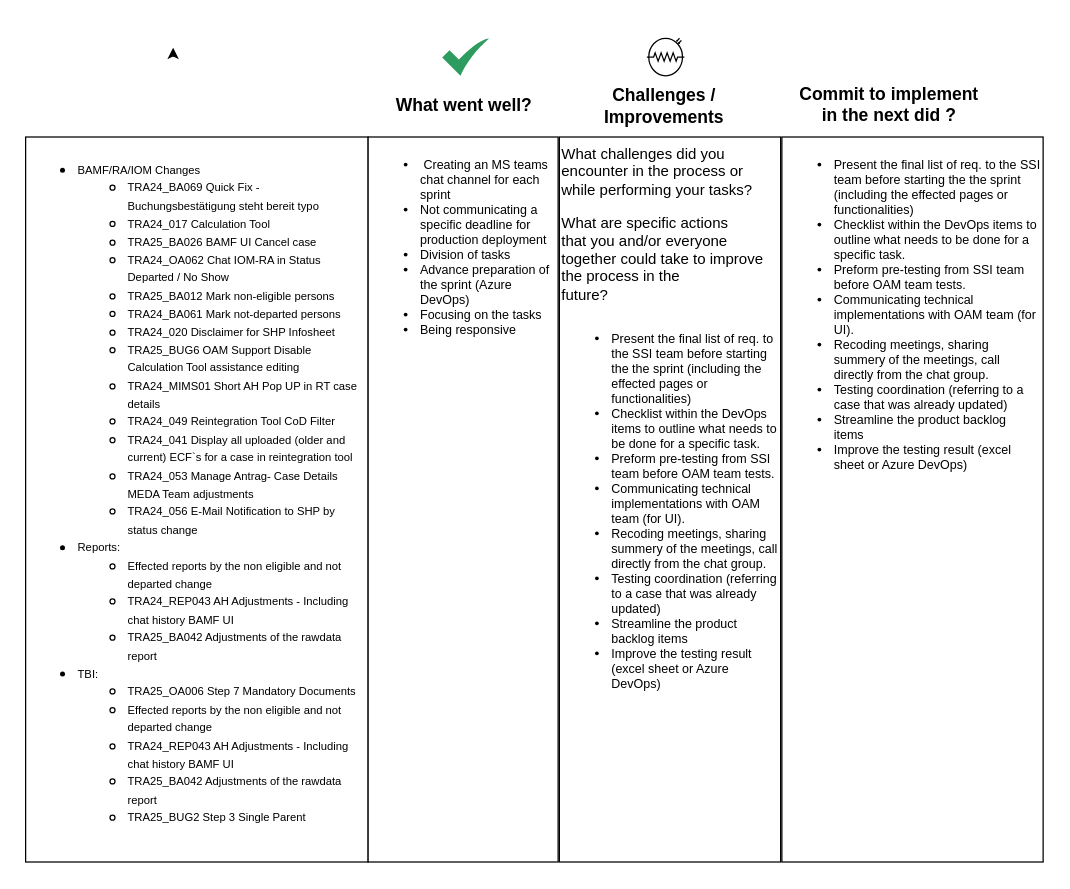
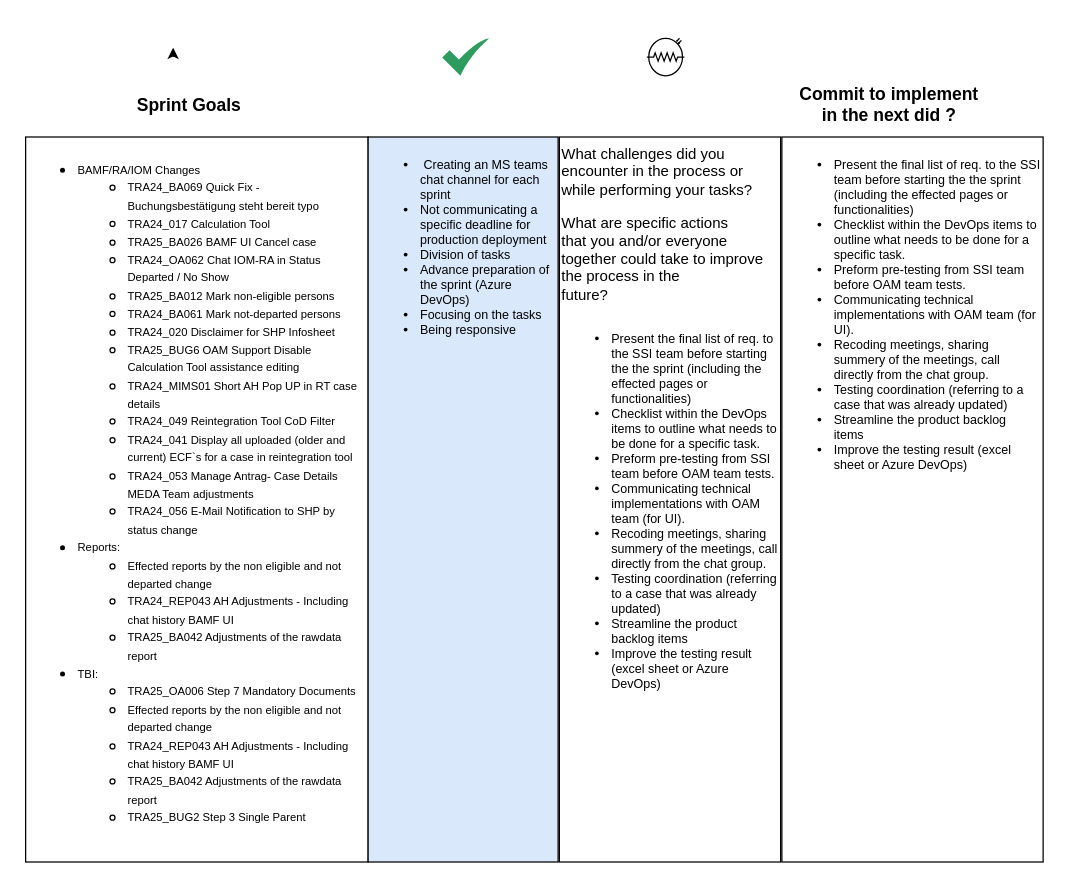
node "Sprint Goals": added
node "What went well?": removed
node "Challenges / Improvements": removed
node "Creating an MS teams chat channel for each sprint Not communicating a specific deadline for production deployment Division of tasks Advance preparation of the sprint (Azure DevOps) Focusing on the tasks Being responsive": fillcolor #ffffff -> #dae8fc
